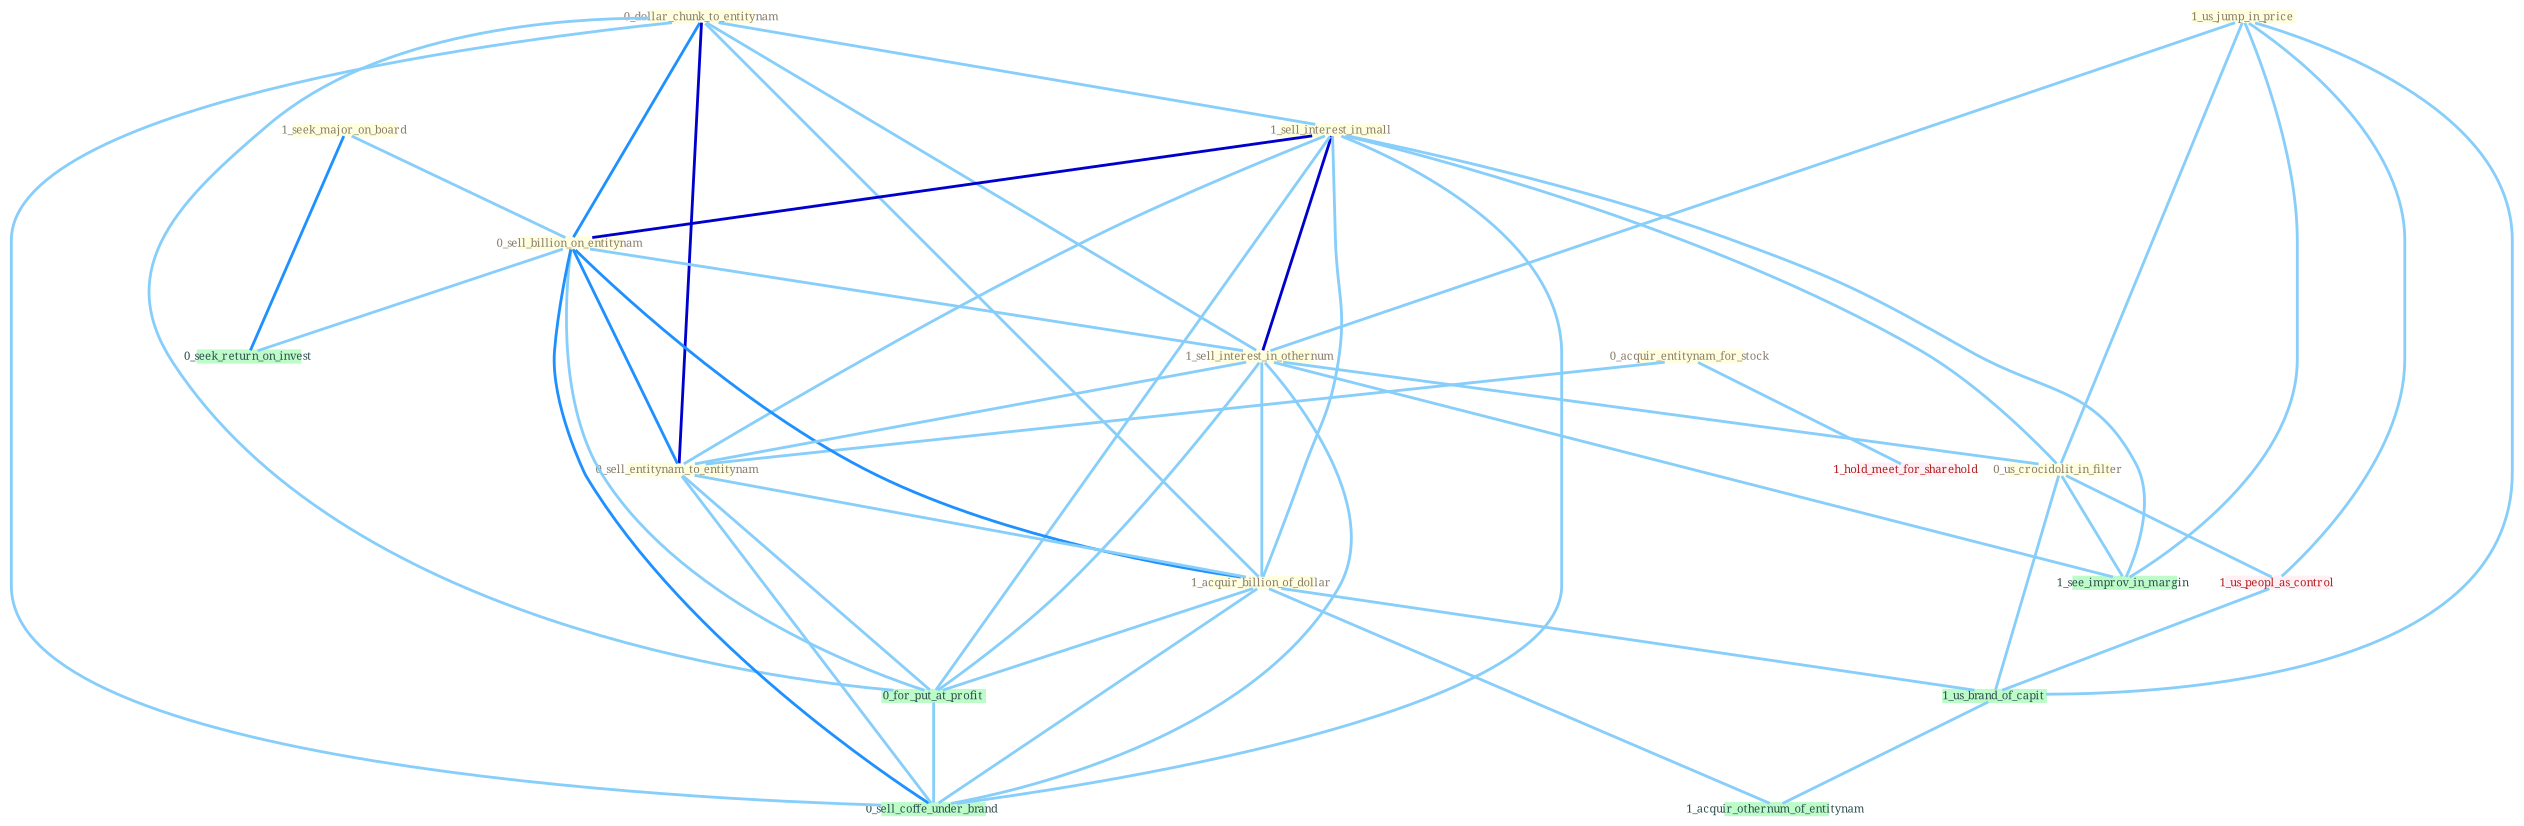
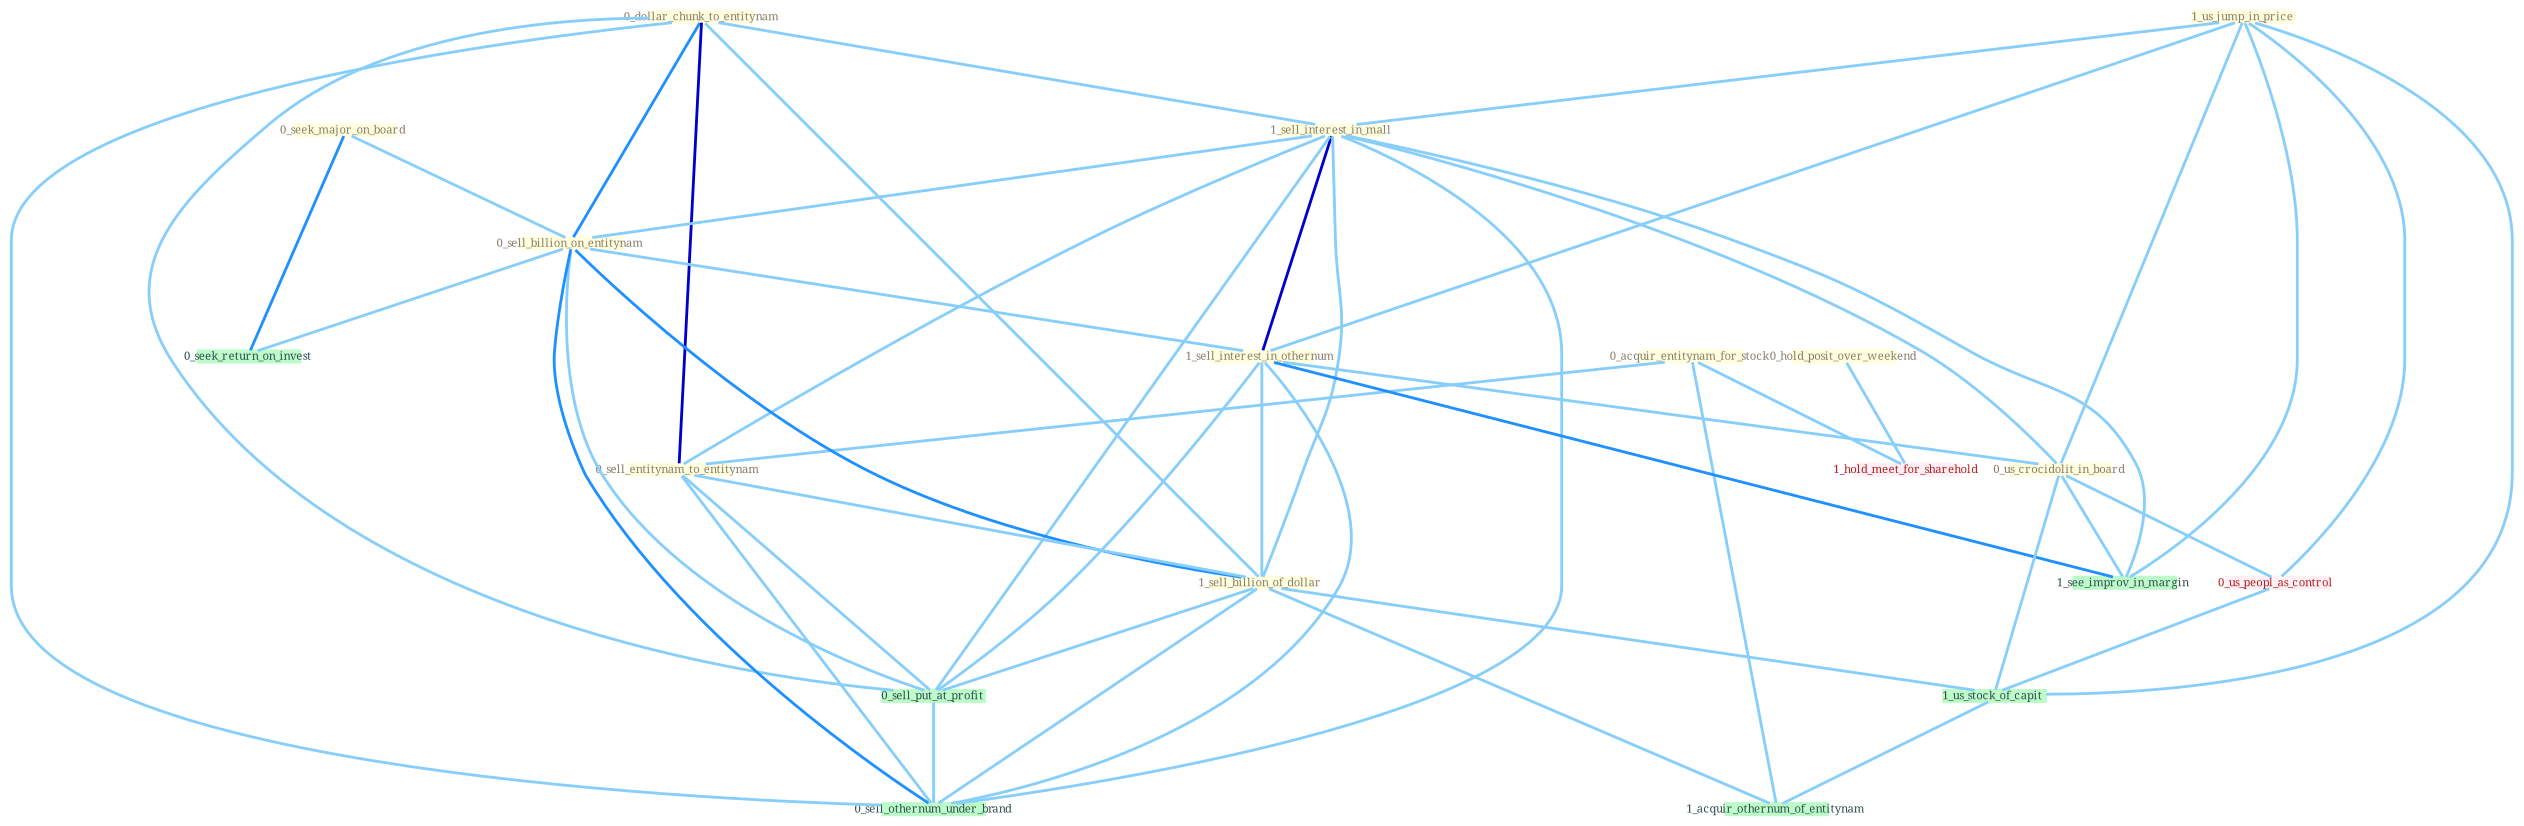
edge "1_us_jump_in_price" -- "1_sell_interest_in_mall": added
node "1_seek_major_on_board": label "1_seek_major_on_board" -> "0_seek_major_on_board"
edge "1_sell_interest_in_mall" -- "0_sell_billion_on_entitynam": color #0000cd -> #87cefa
edge "0_dollar_chunk_to_entitynam" -- "1_sell_interest_in_othernum": removed
edge "0_sell_billion_on_entitynam" -- "0_sell_entitynam_to_entitynam": removed
node "0_hold_posit_over_weekend": added
edge "1_sell_interest_in_othernum" -- "0_sell_entitynam_to_entitynam": removed
edge "1_sell_interest_in_othernum" -- "1_see_improv_in_margin": color #87cefa -> #1e90ff
node "0_us_crocidolit_in_filter": label "0_us_crocidolit_in_filter" -> "0_us_crocidolit_in_board"
edge "0_acquir_entitynam_for_stock" -- "1_acquir_othernum_of_entitynam": added
node "1_acquir_billion_of_dollar": label "1_acquir_billion_of_dollar" -> "1_sell_billion_of_dollar"
node "1_us_peopl_as_control": label "1_us_peopl_as_control" -> "0_us_peopl_as_control"
node "0_for_put_at_profit": label "0_for_put_at_profit" -> "0_sell_put_at_profit"
node "1_us_brand_of_capit": label "1_us_brand_of_capit" -> "1_us_stock_of_capit"
node "0_sell_coffe_under_brand": label "0_sell_coffe_under_brand" -> "0_sell_othernum_under_brand"
